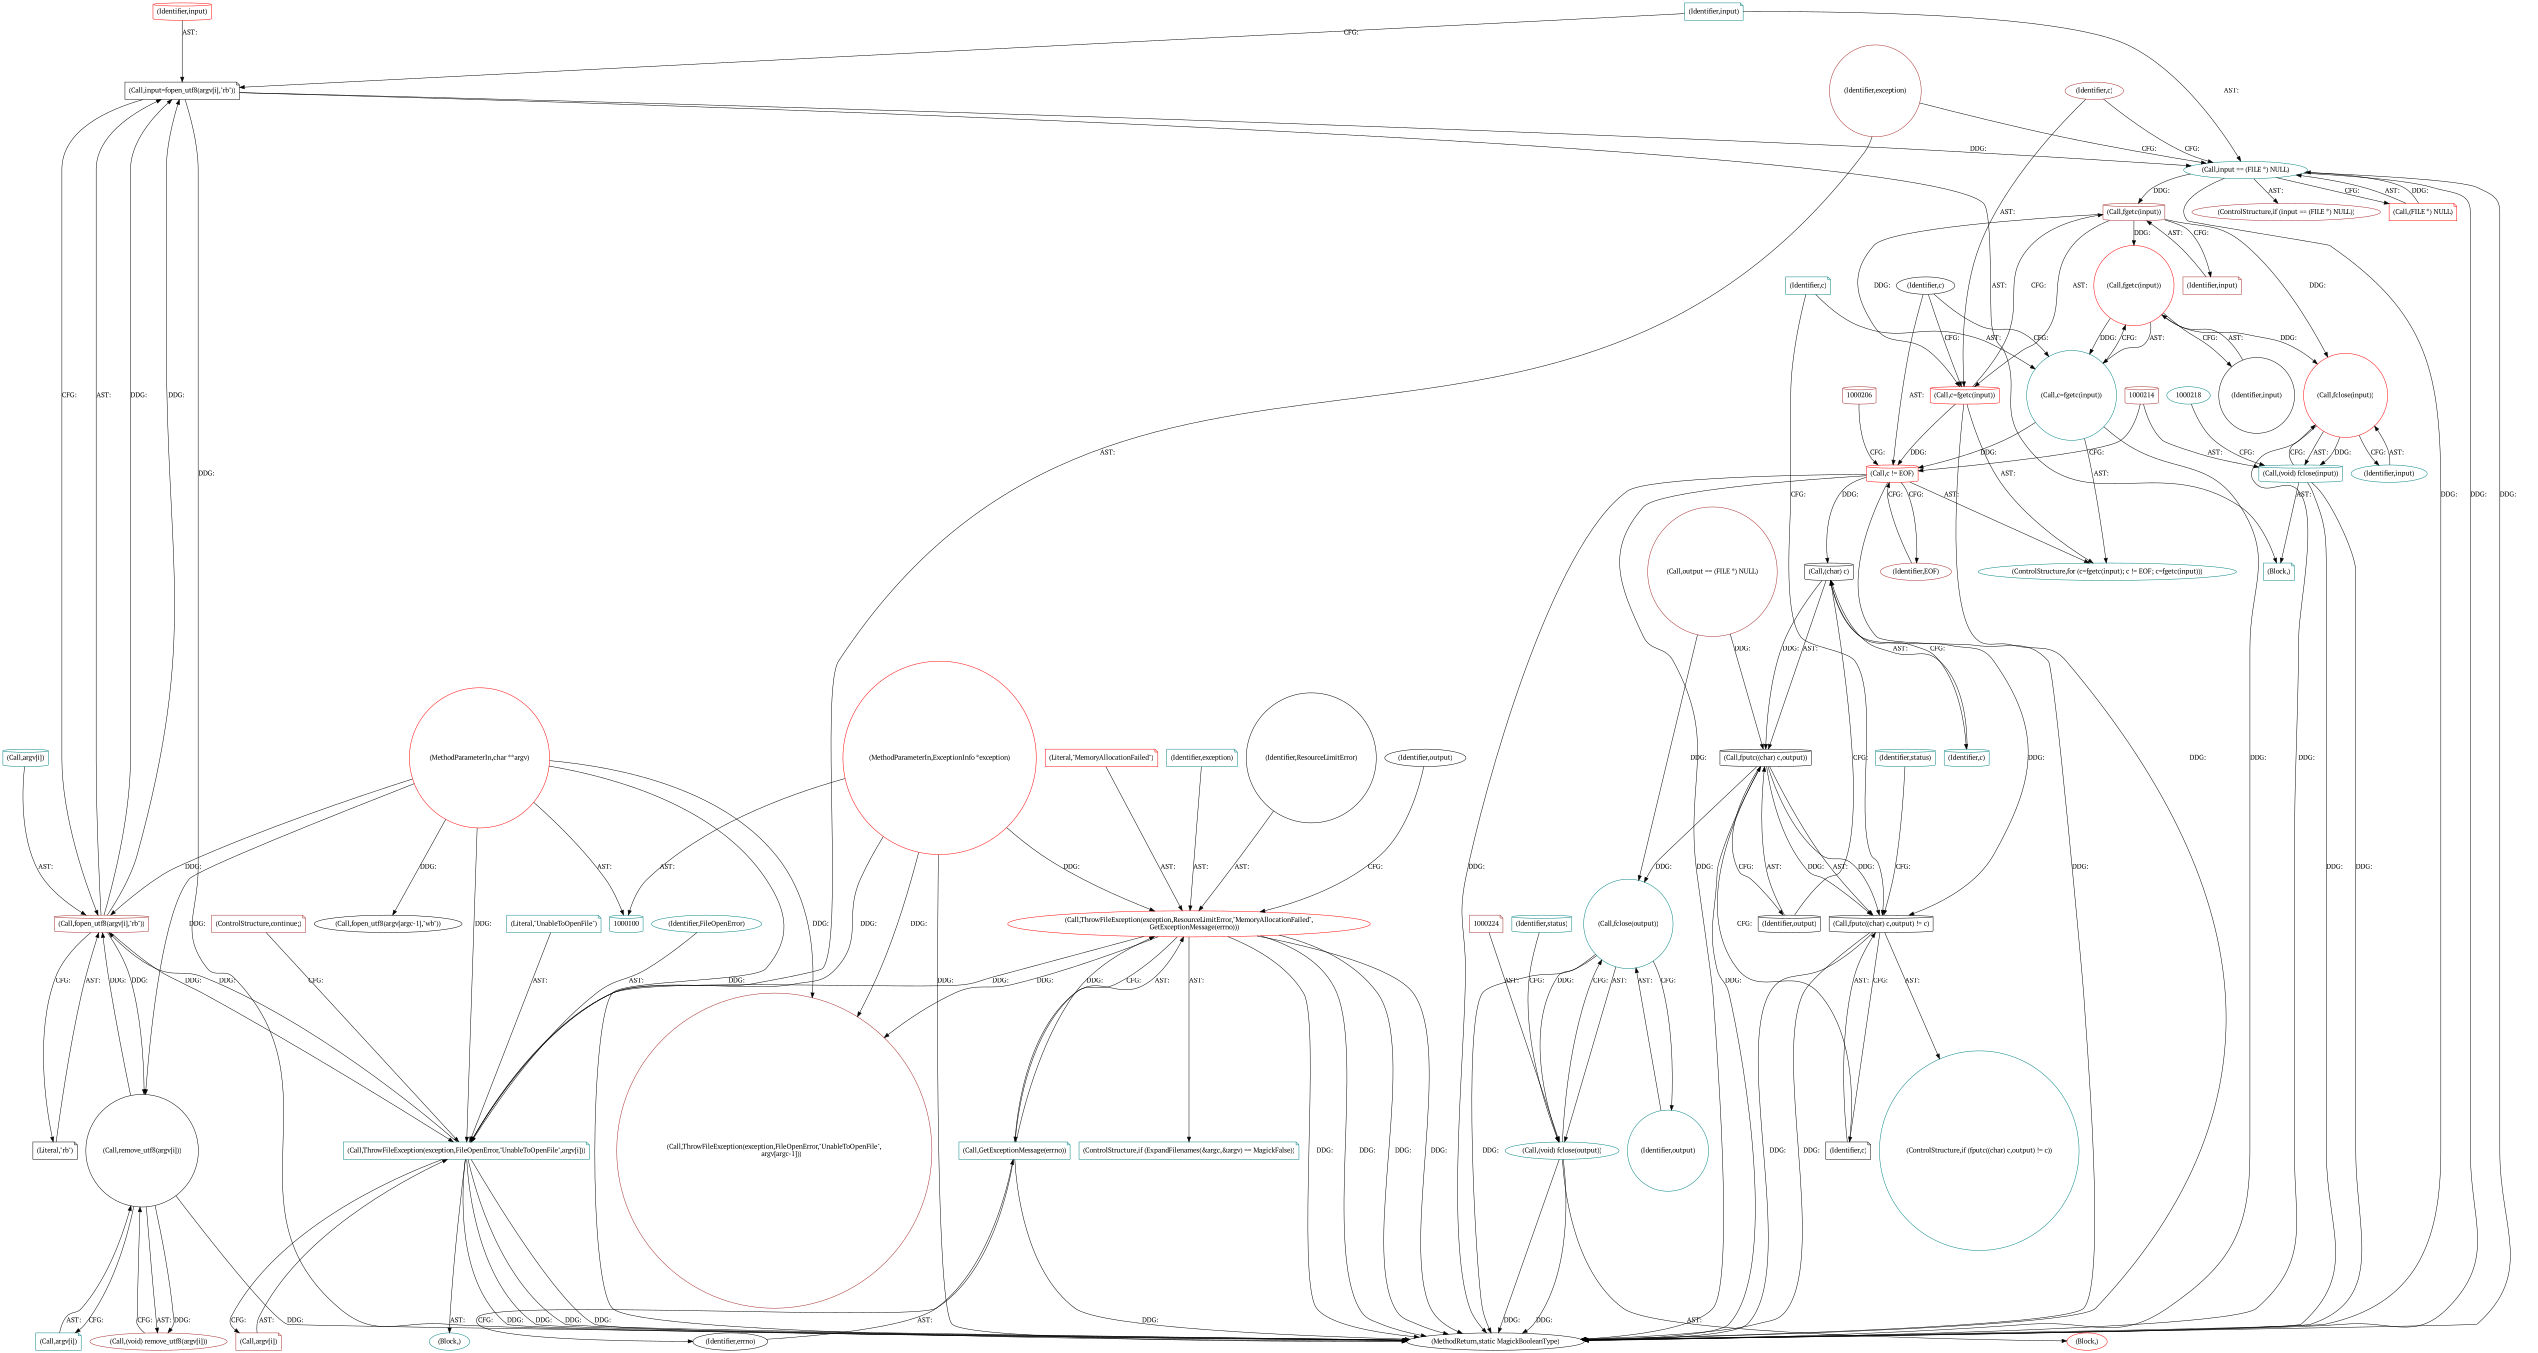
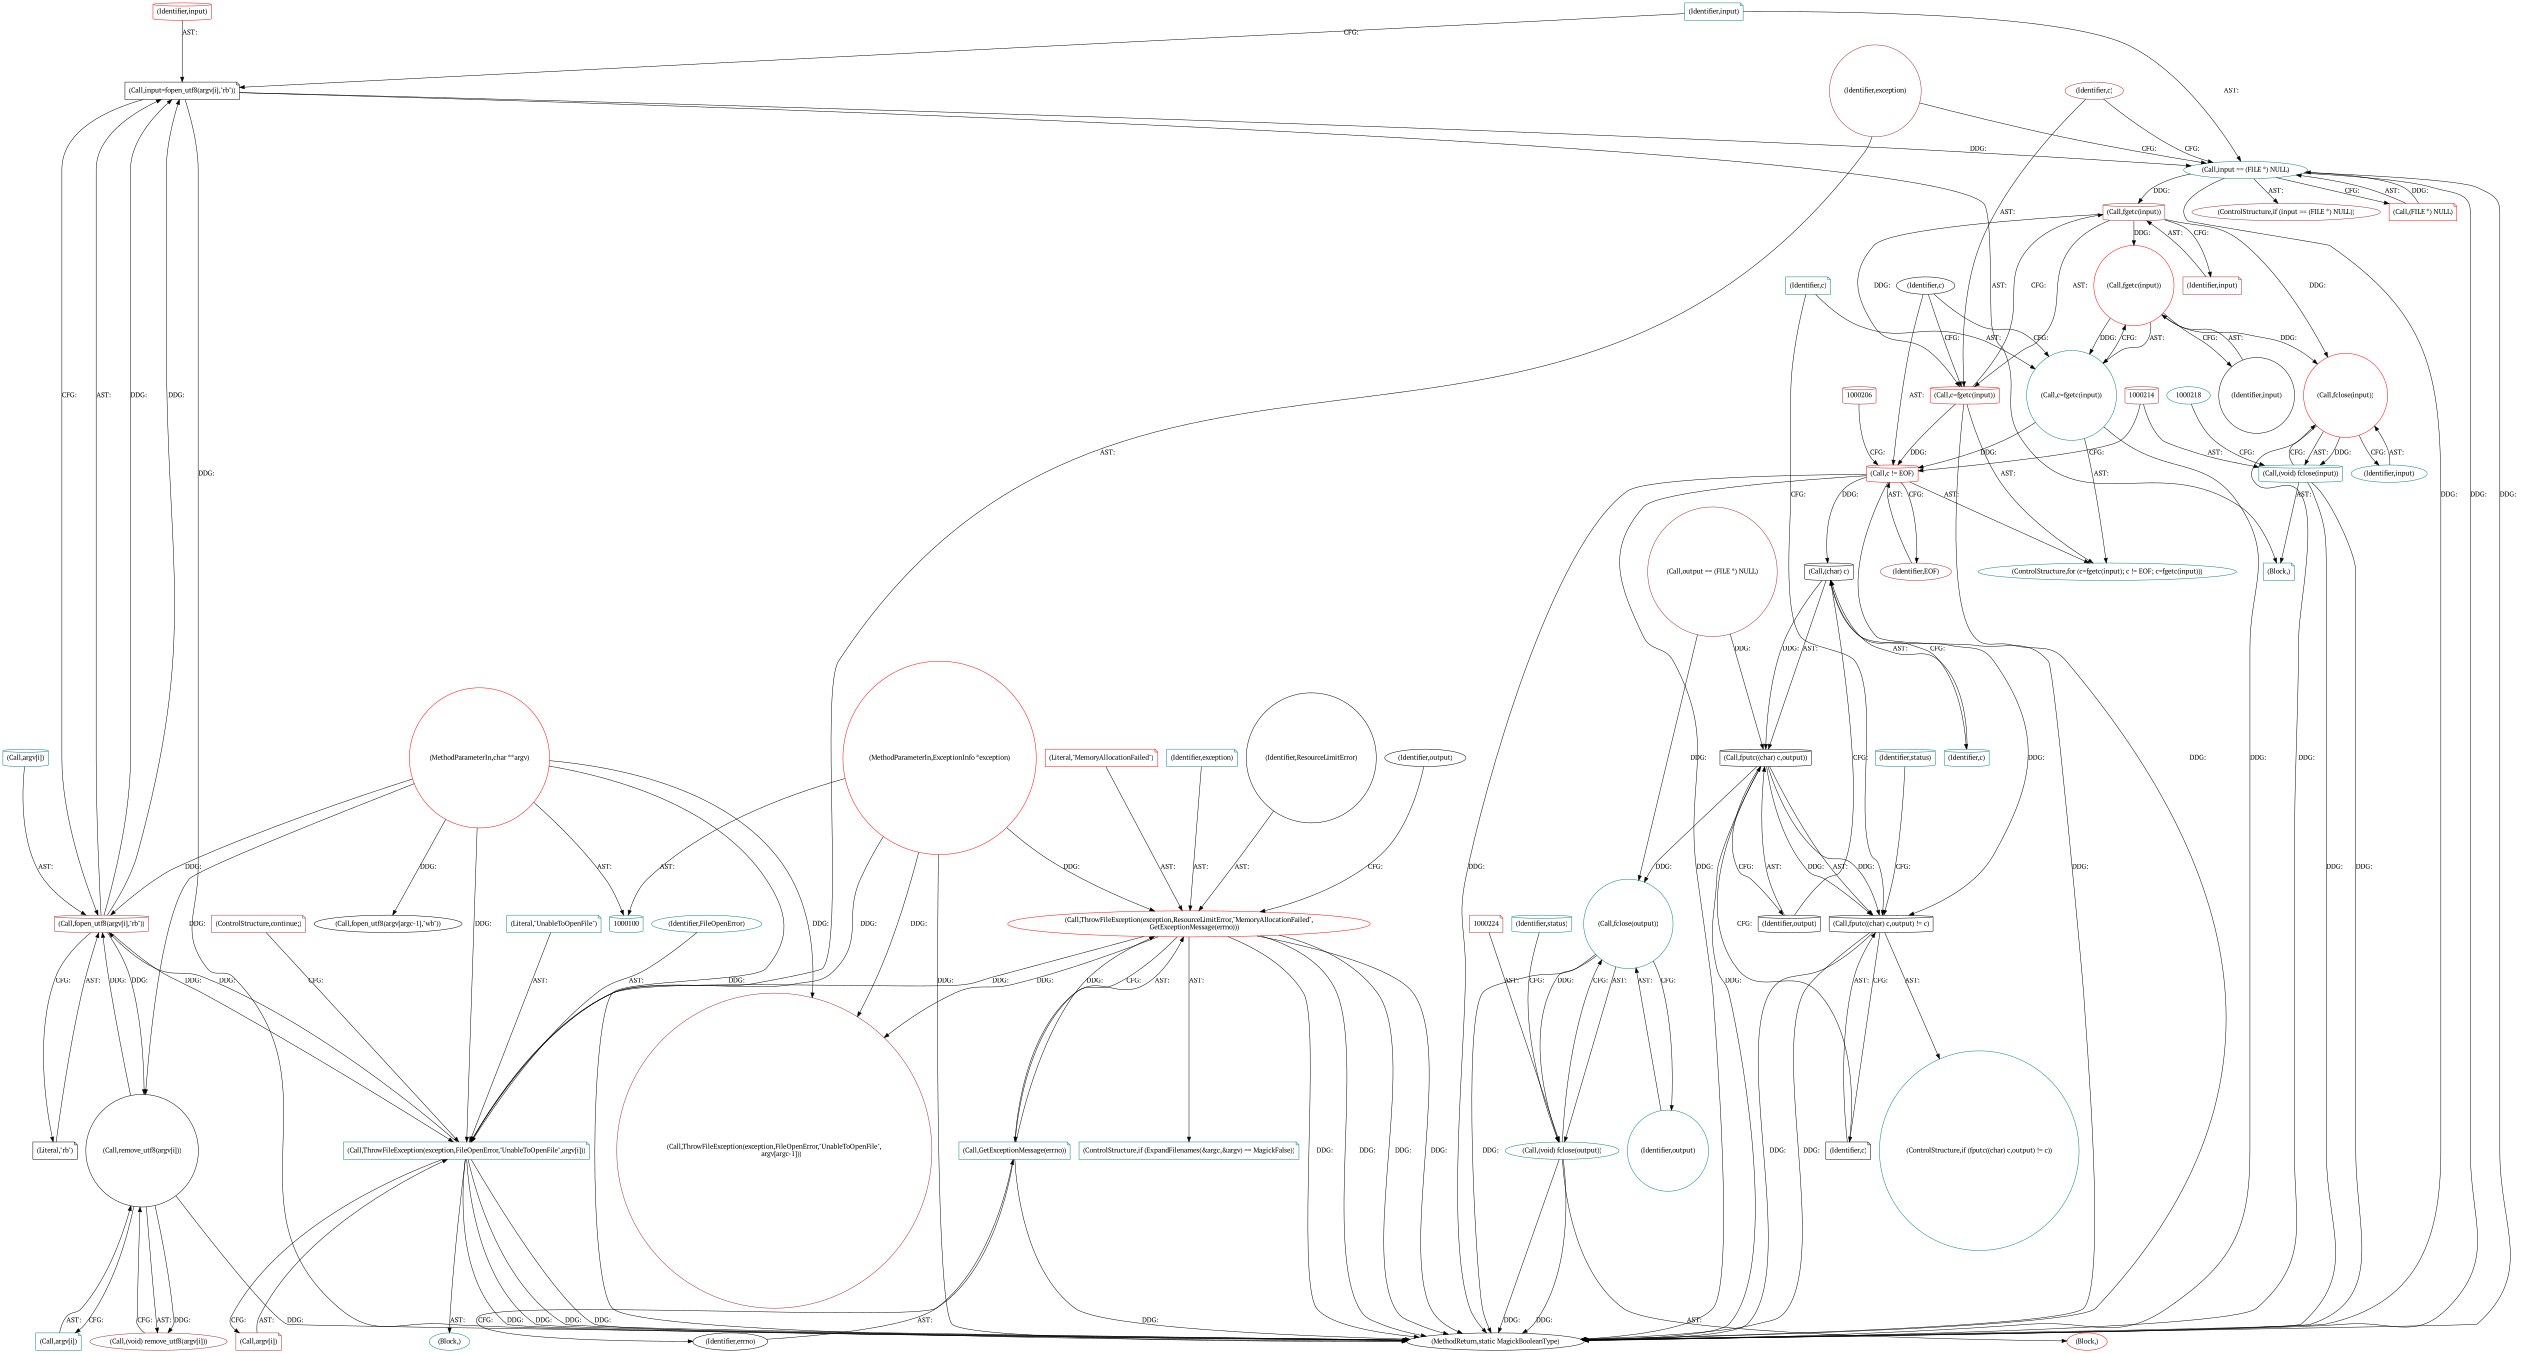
edge "(Identifier,EOF)" -> "(Call,c != EOF)": label "CFG: " -> "AST: "
